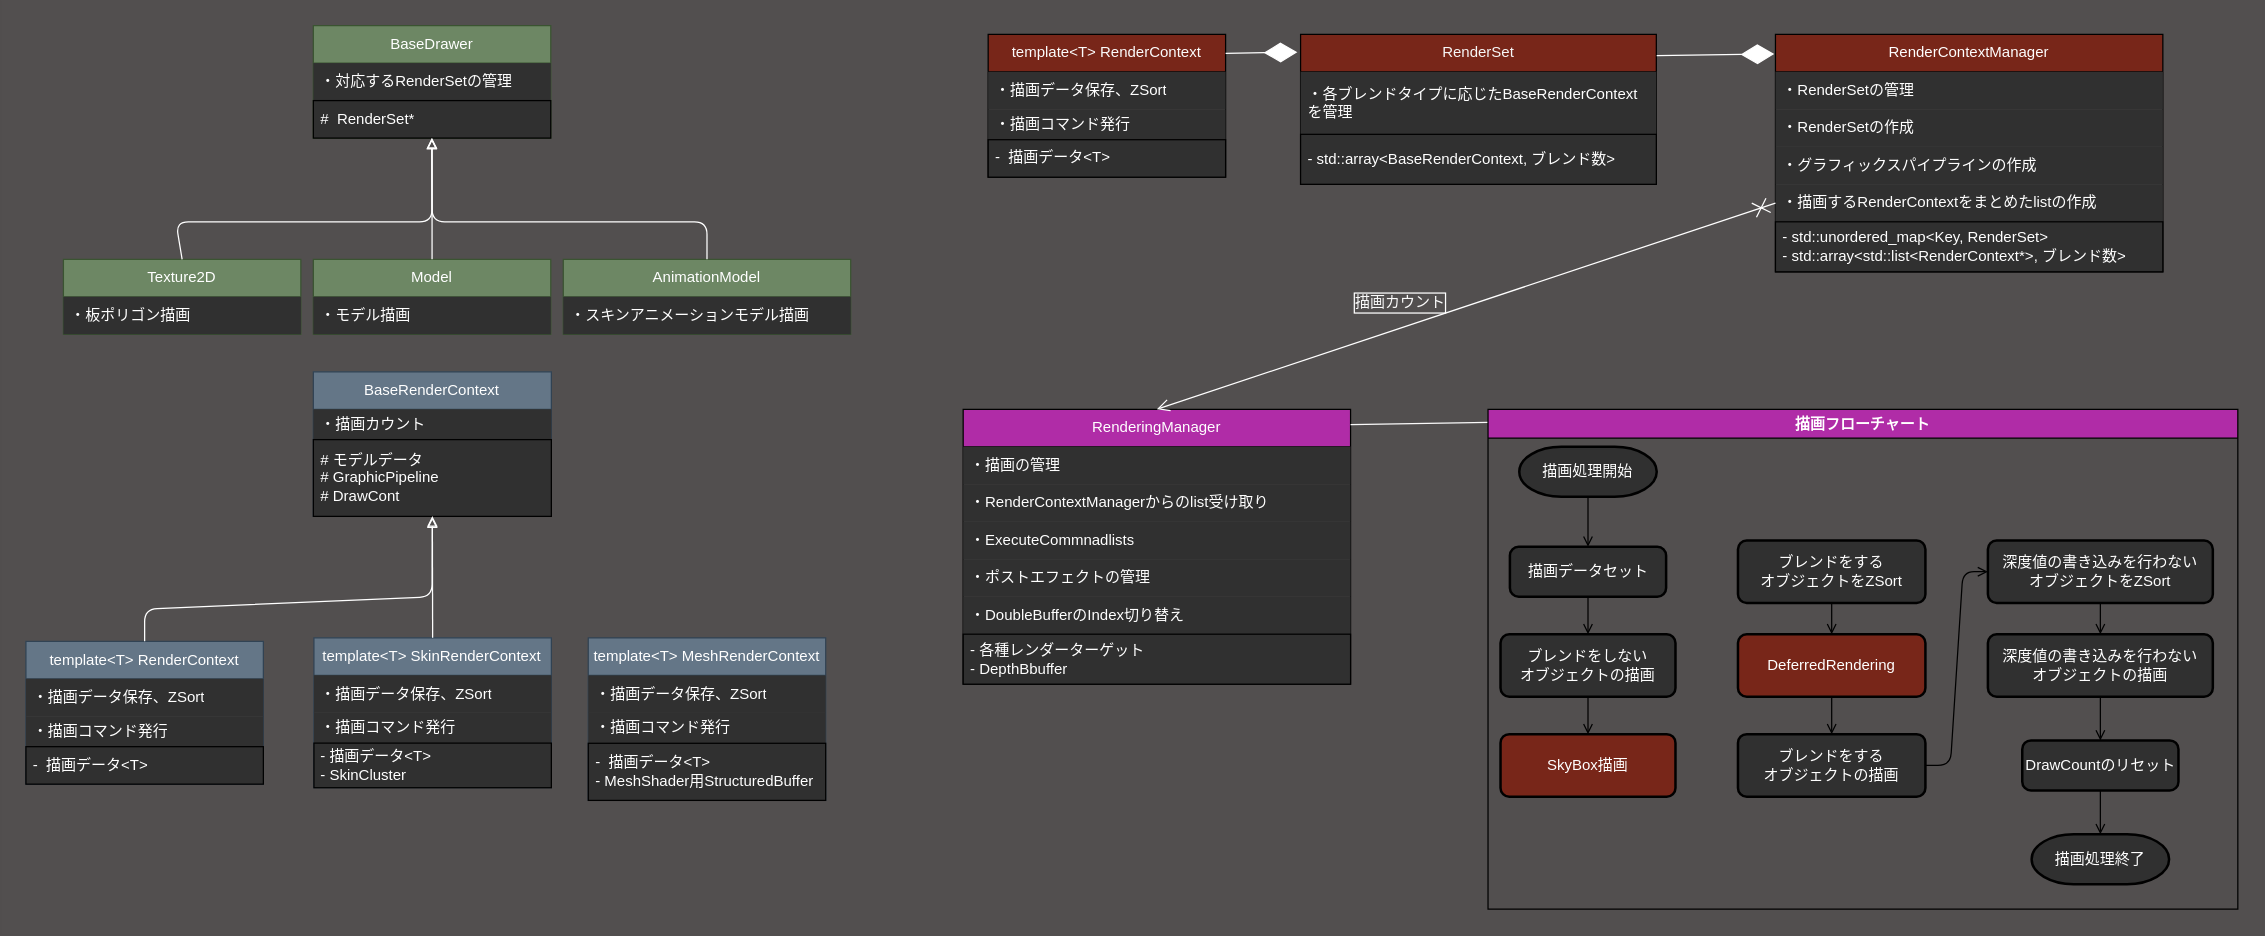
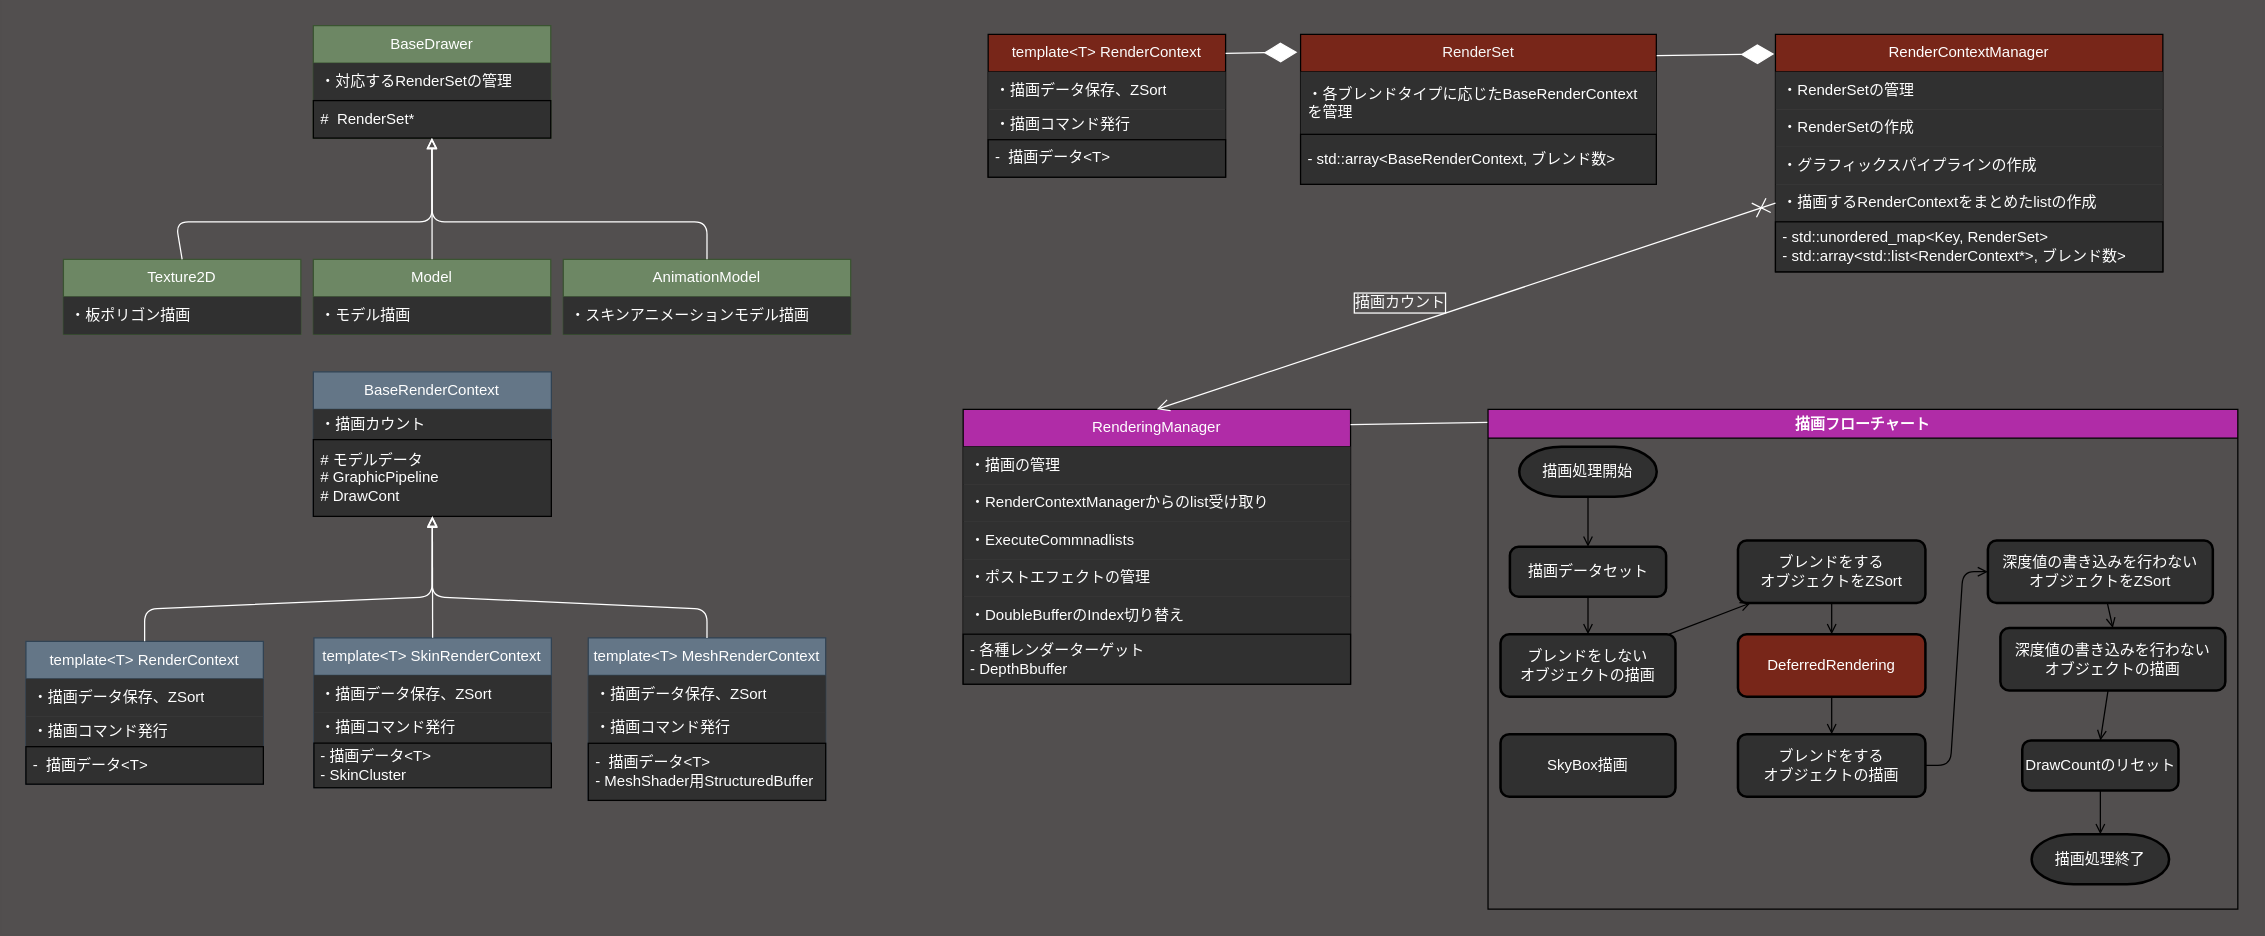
edge "template<T> MeshRenderContext" -> "# モデルデータ # GraphicPipeline # DrawCont": added
node "深度値の書き込みを行わない オブジェクトの描画": moved (2101, 666) -> (2113, 659)
edge "ブレンドをしない オブジェクトの描画" -> "SkyBox描画": now "ブレンドをしない オブジェクトの描画" -> "ブレンドをする オブジェクトをZSort"
node "SkyBox描画": fillcolor #782619 -> #303030
